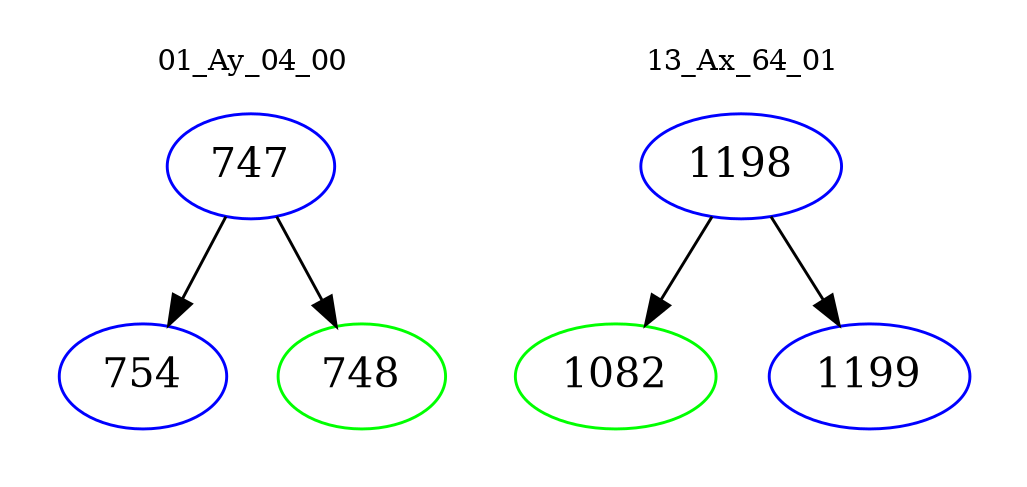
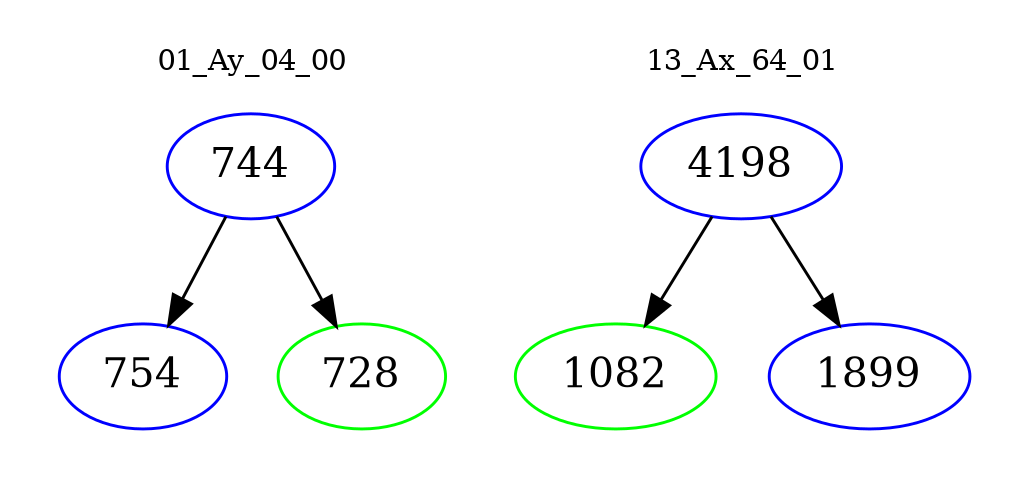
node "747": label "747" -> "744"
node "1198": label "1198" -> "4198"
node "748": label "748" -> "728"
node "1199": label "1199" -> "1899"
